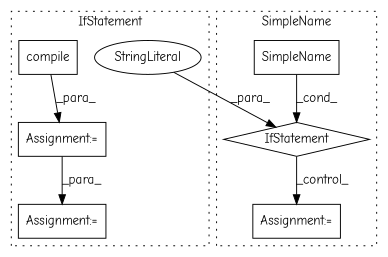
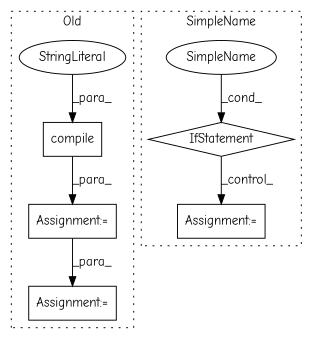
cluster "IfStatement": label "IfStatement" -> "Old"
node "SimpleName": shape box -> ellipse
edge "StringLiteral" -> "IfStatement": now "StringLiteral" -> "compile"
